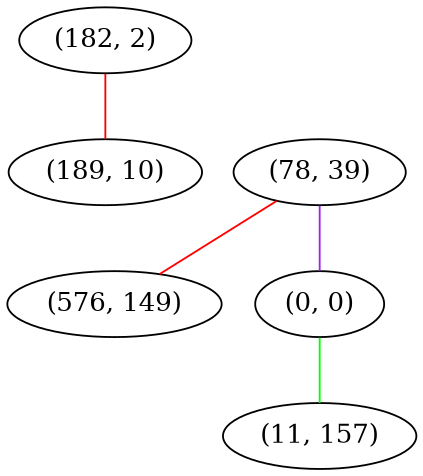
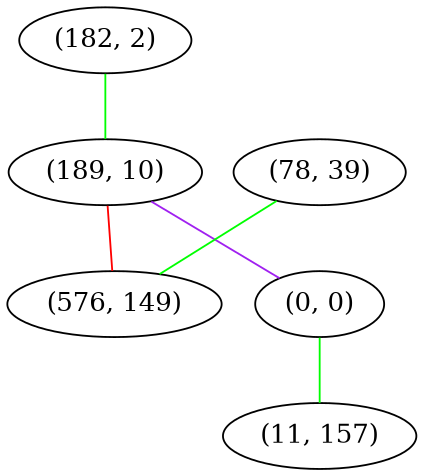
edge "(182, 2)" -- "(189, 10)": color red -> green
edge "(189, 10)" -- "(576, 149)": added
edge "(78, 39)" -- "(576, 149)": color red -> green
edge "(78, 39)" -- "(0, 0)": now "(189, 10)" -- "(0, 0)"
